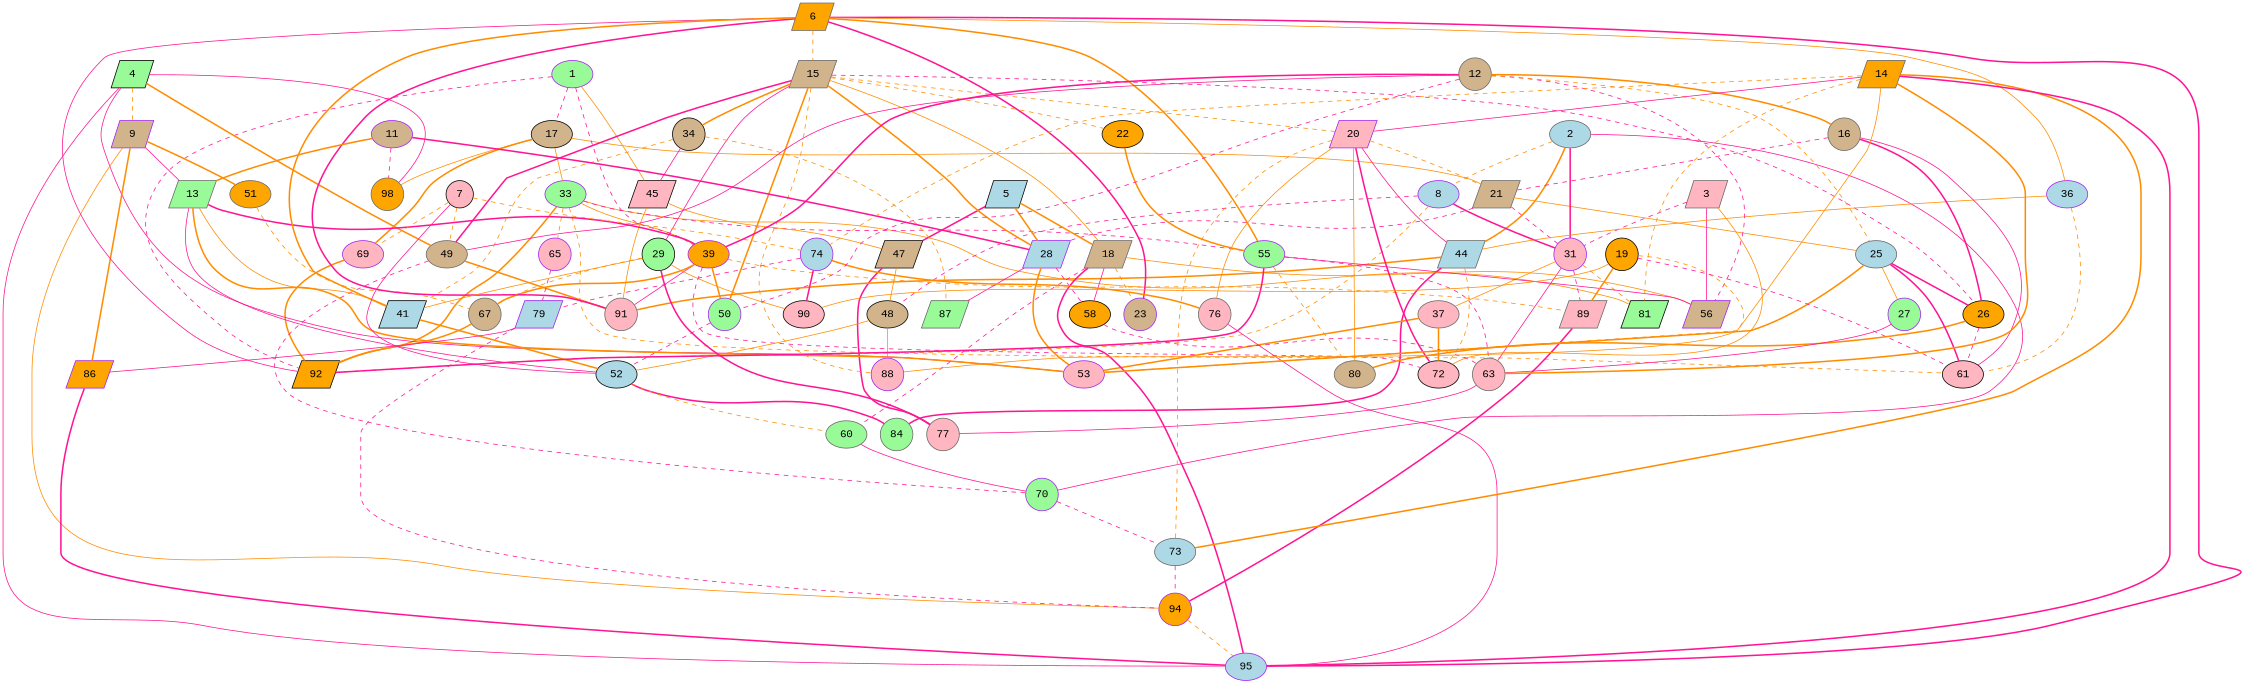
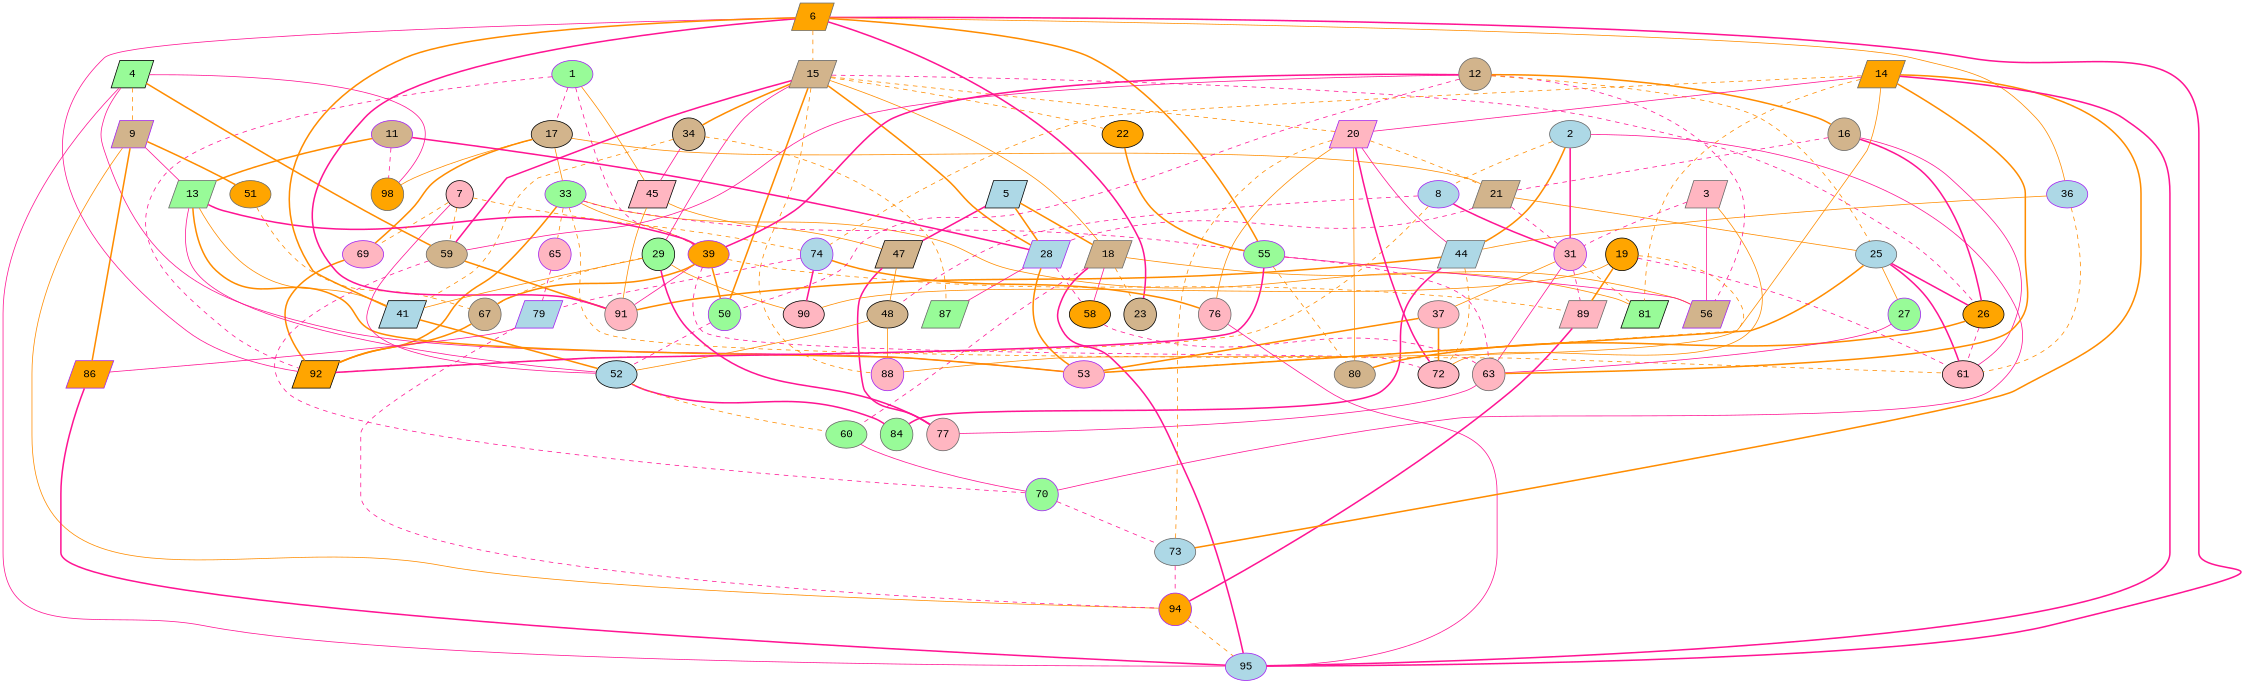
node "49": label "49" -> "59"
node "23": color purple -> black
